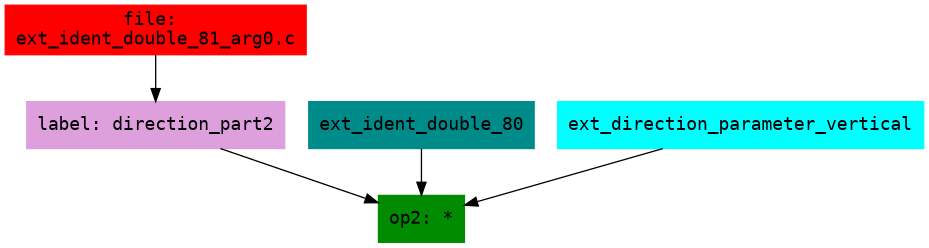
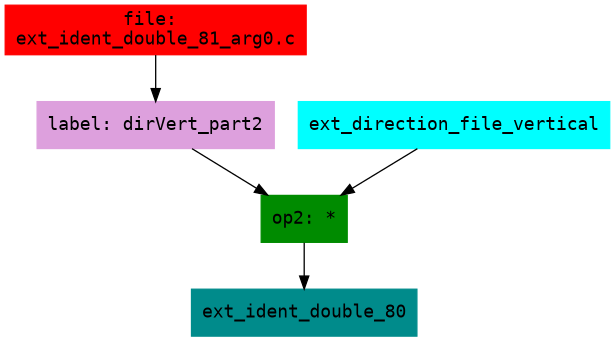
node "label: direction_part2": label "label: direction_part2" -> "label: dirVert_part2"
node "ext_direction_parameter_vertical": label "ext_direction_parameter_vertical" -> "ext_direction_file_vertical"
edge "ext_ident_double_80" -> "op2: *": reversed
